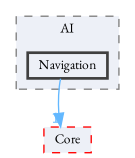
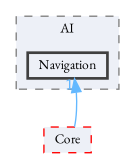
edge "Navigation" -> "Core": reversed
